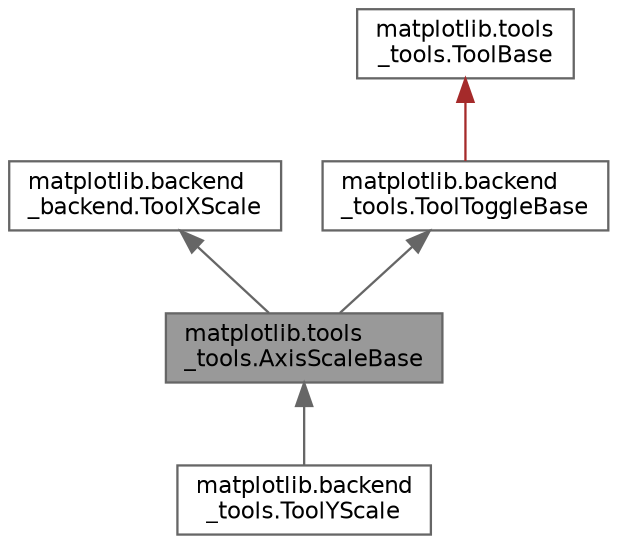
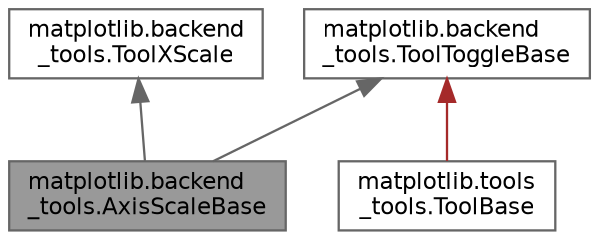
edge "matplotlib.backend _tools.ToolToggleBase" -> "matplotlib.tools _tools.ToolBase": reversed
node "matplotlib.backend _backend.ToolXScale": label "matplotlib.backend _backend.ToolXScale" -> "matplotlib.backend _tools.ToolXScale"
node "matplotlib.tools _tools.AxisScaleBase": label "matplotlib.tools _tools.AxisScaleBase" -> "matplotlib.backend _tools.AxisScaleBase"
node "matplotlib.backend _tools.ToolYScale": removed
